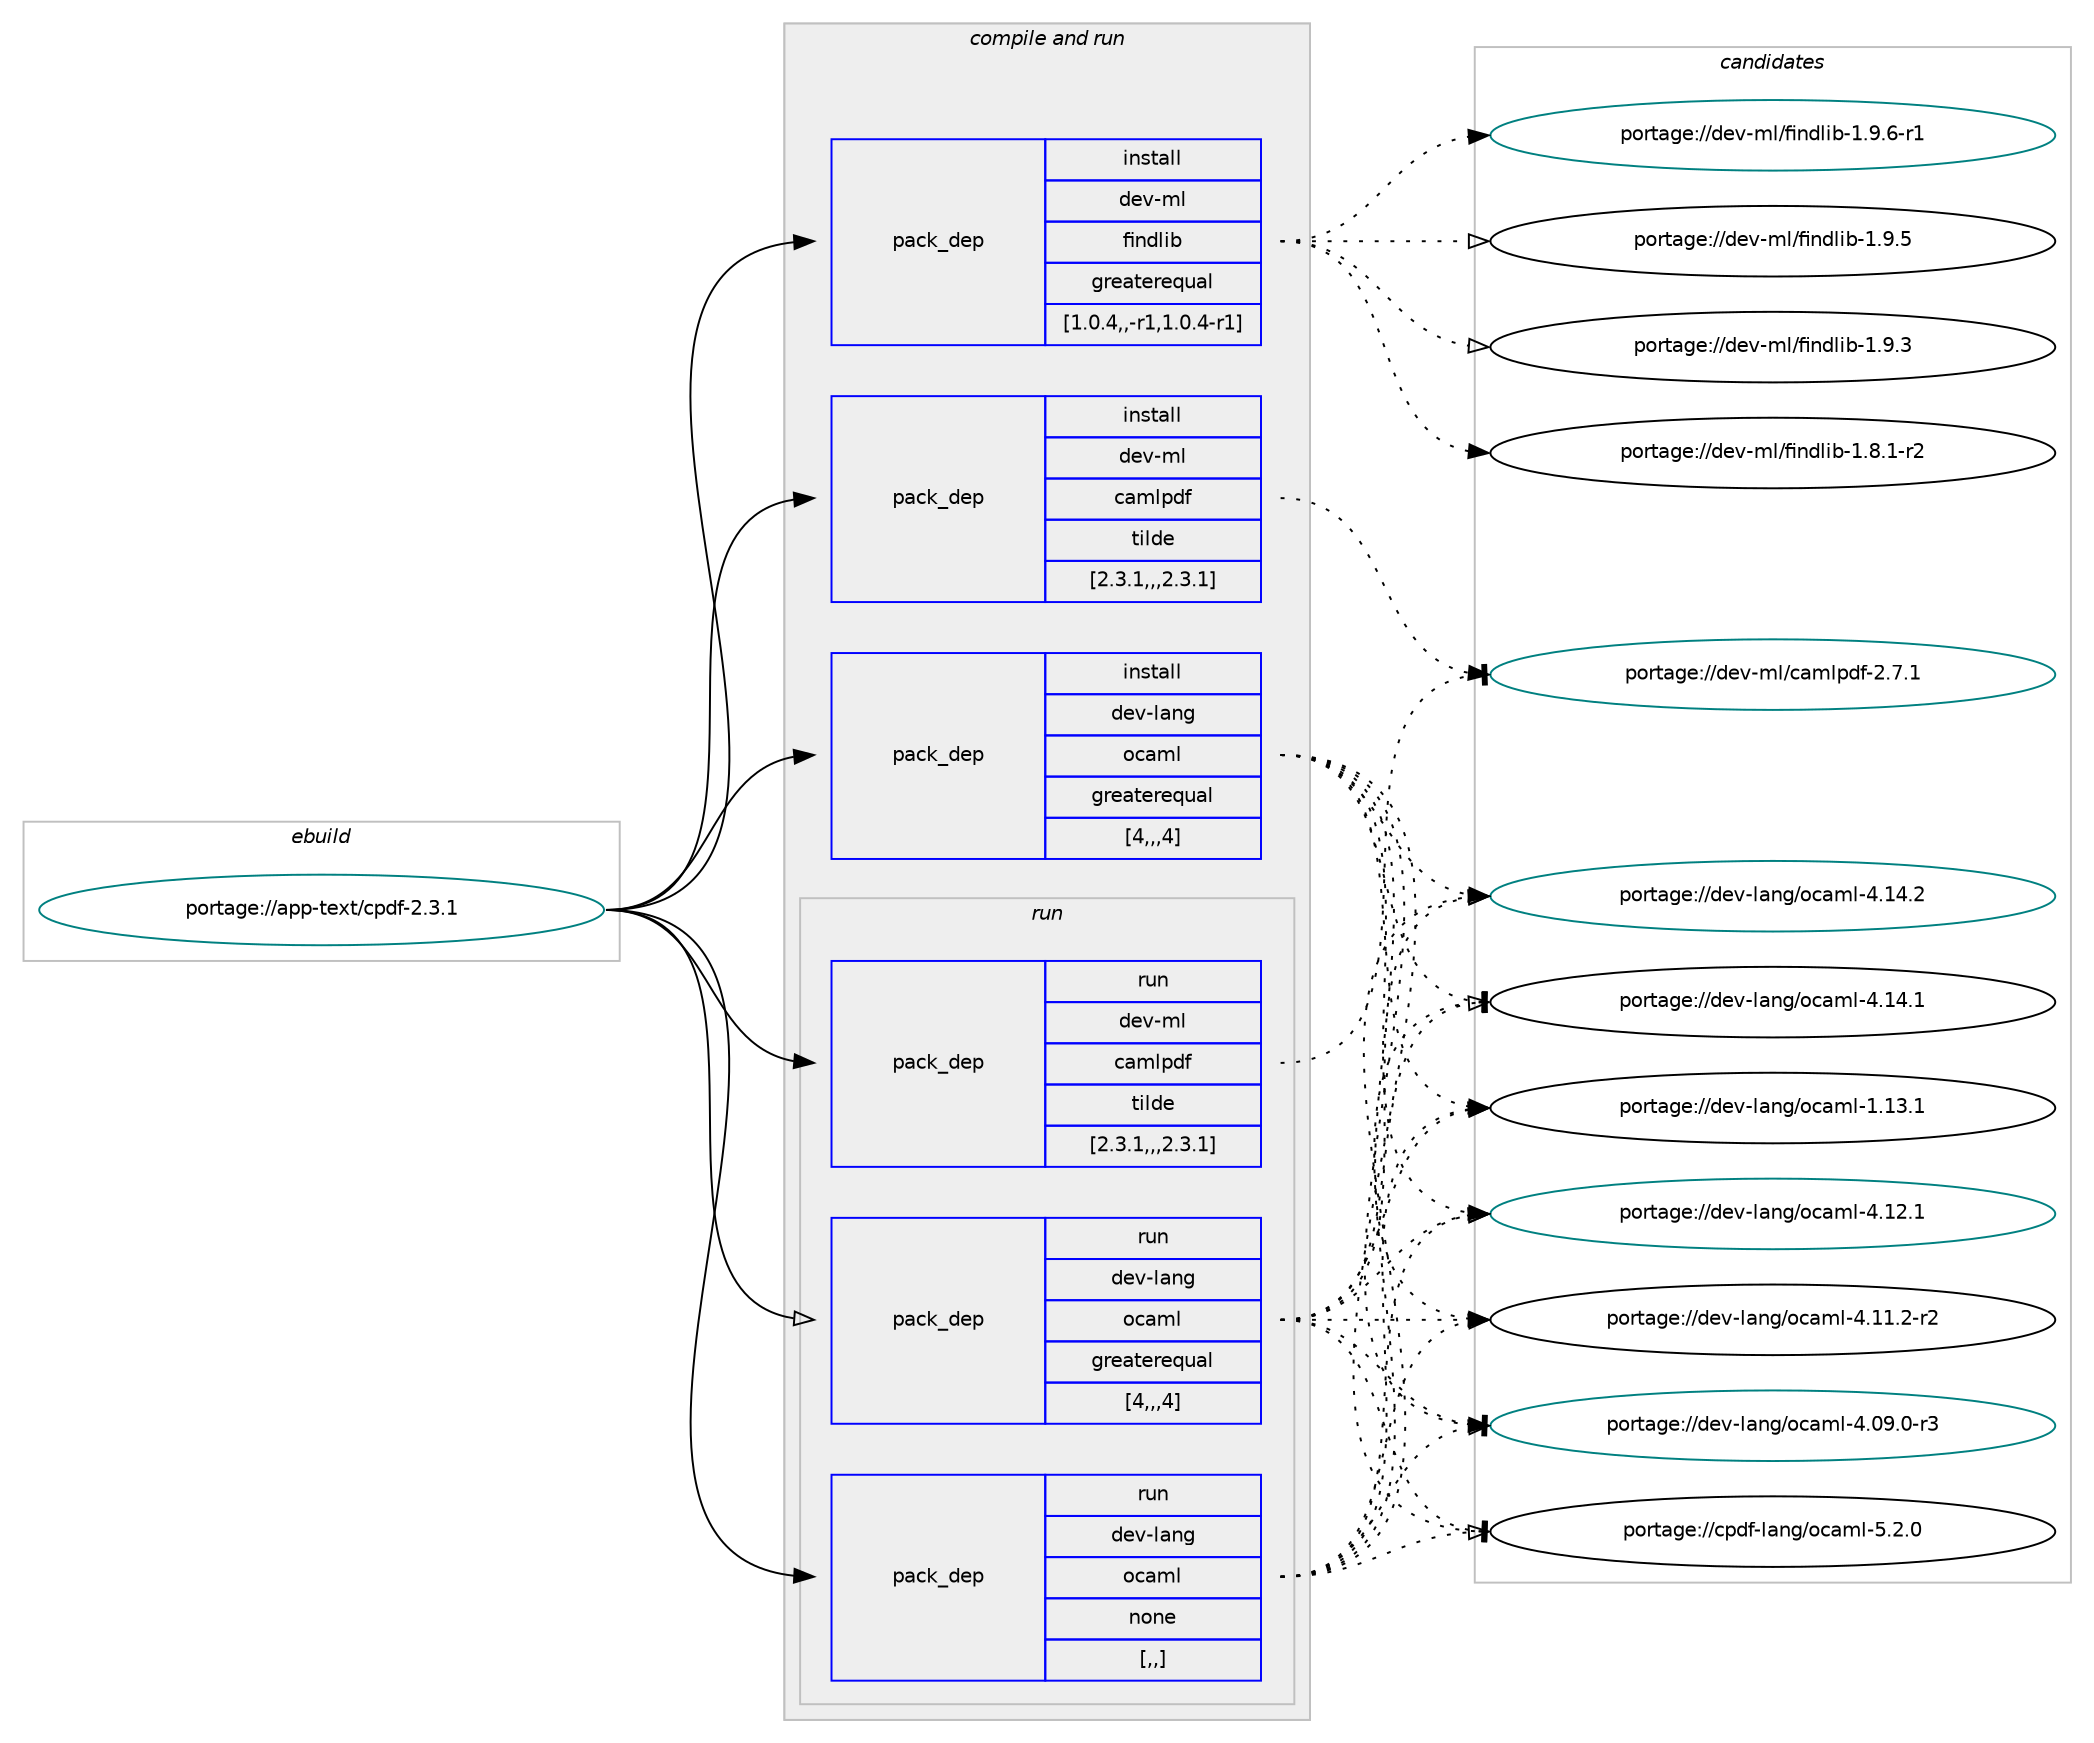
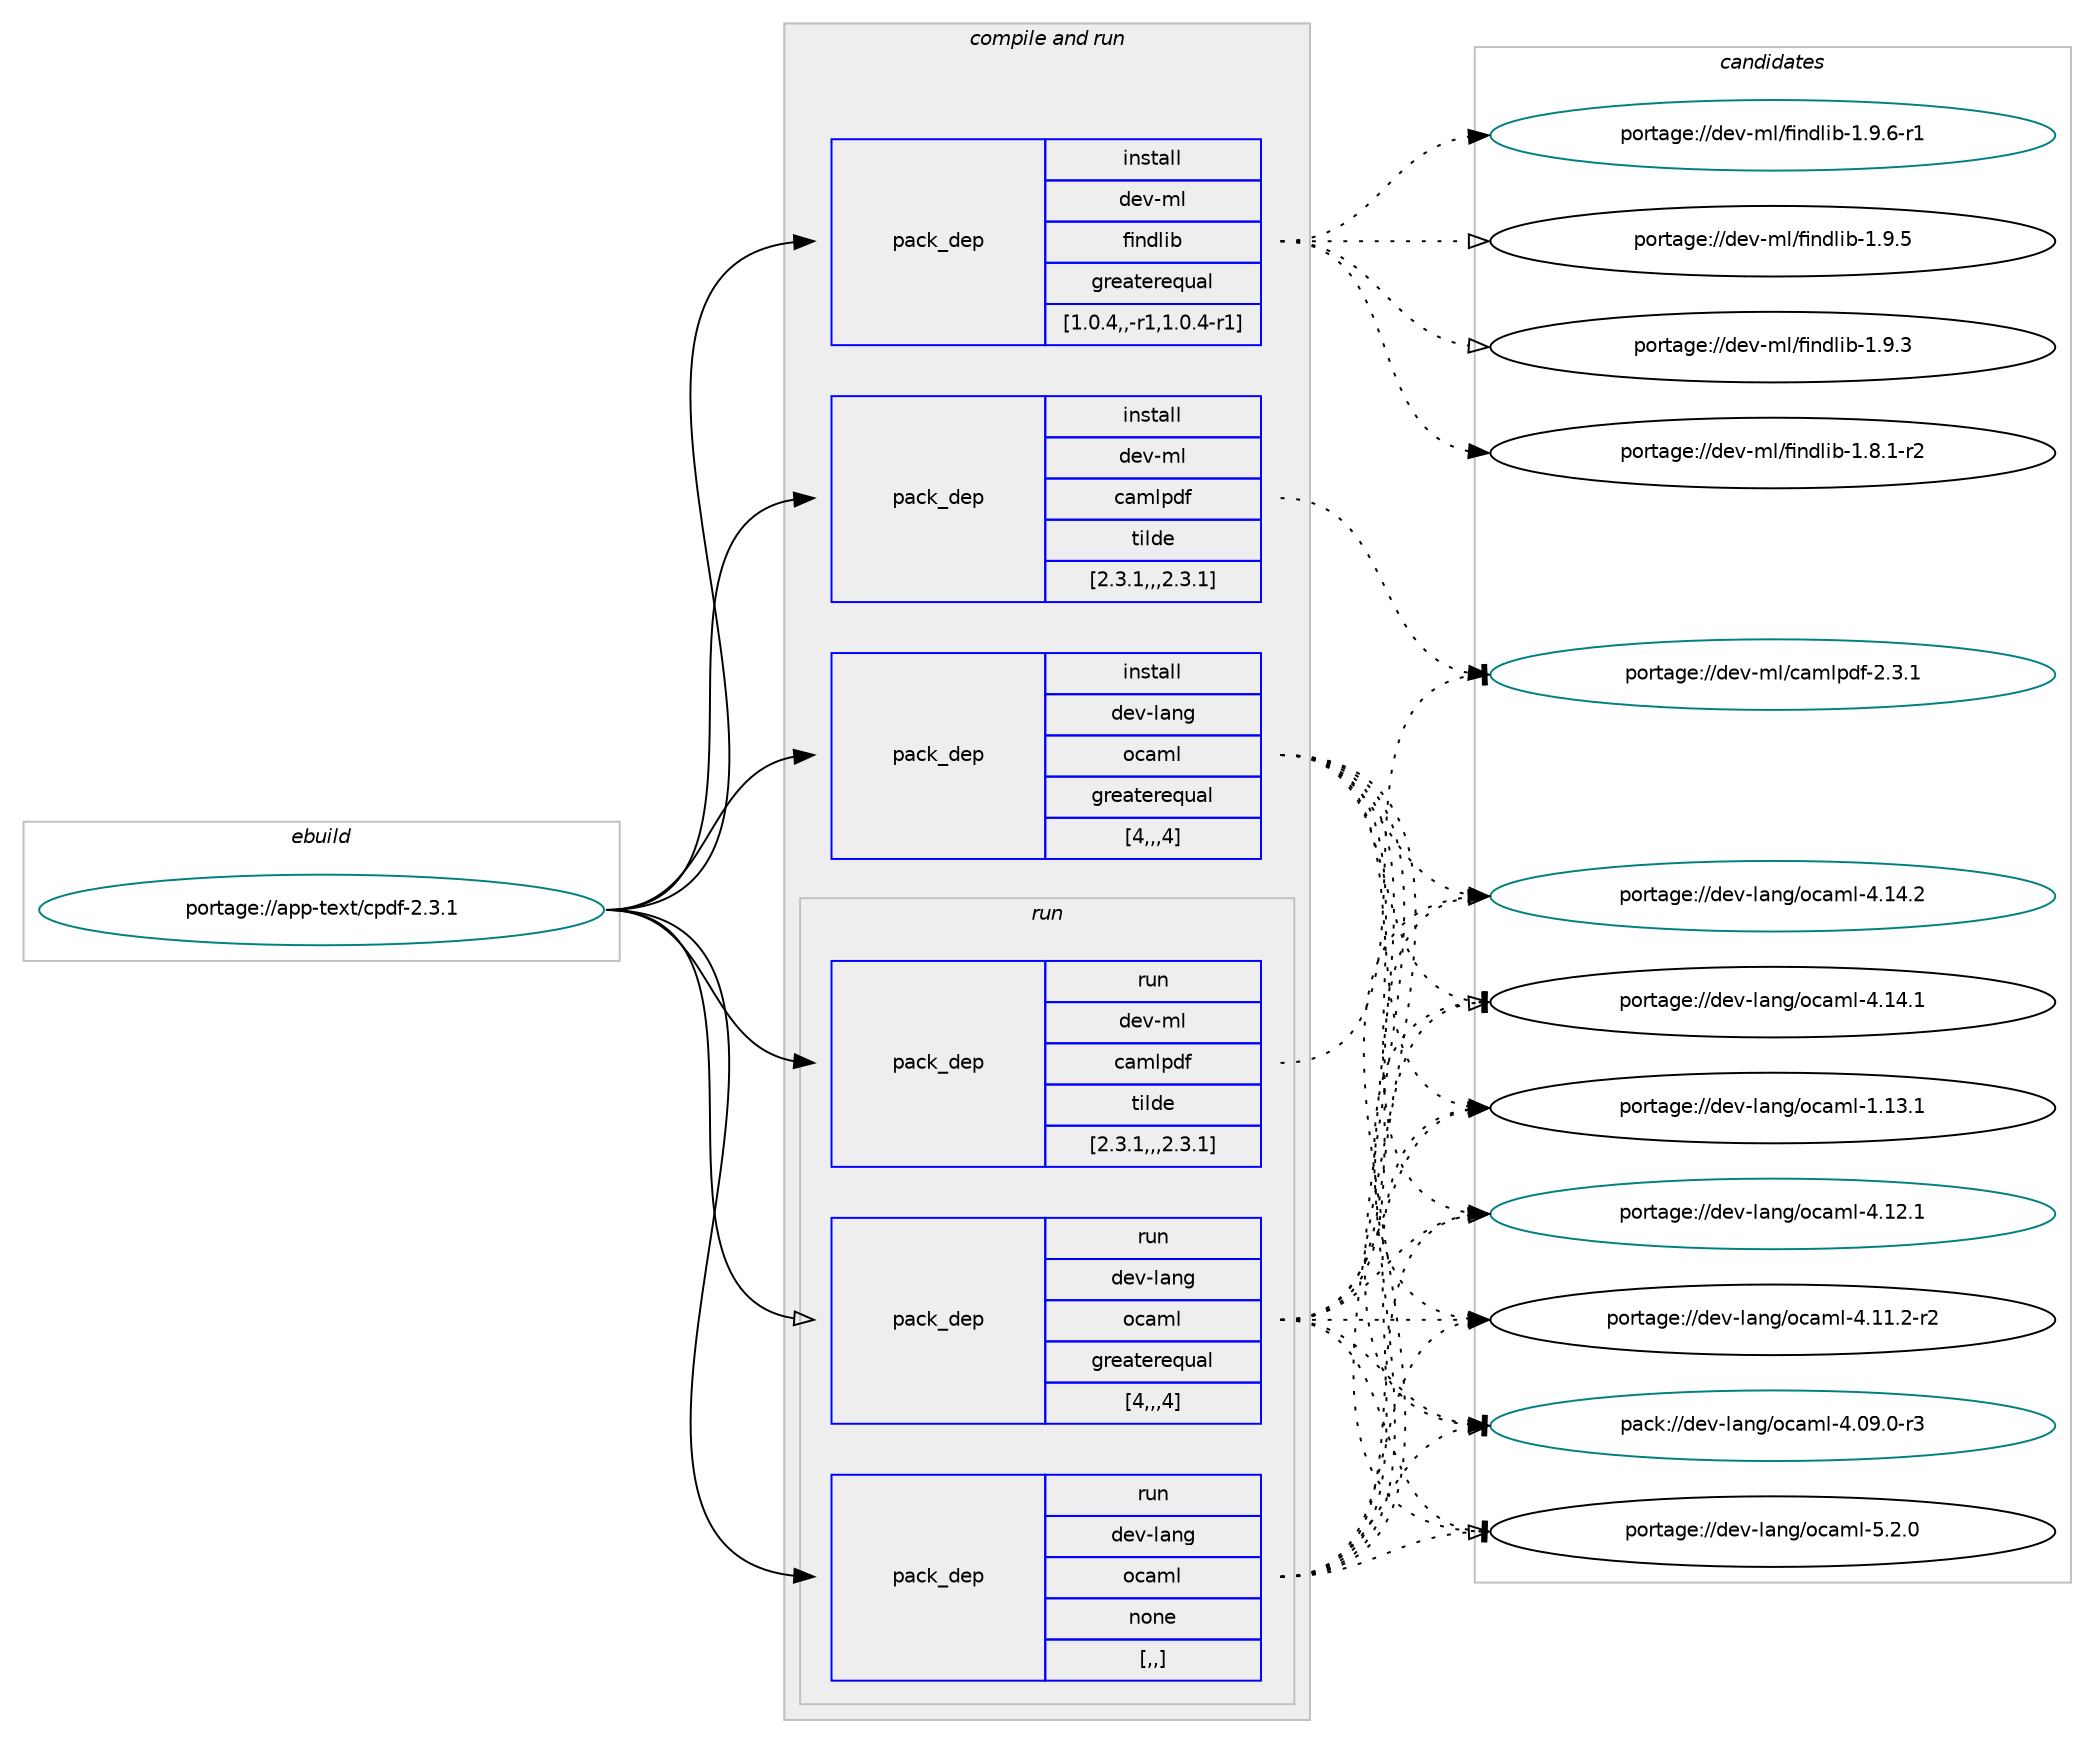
node "portage://dev-ml/camlpdf-2.7.1": label "portage://dev-ml/camlpdf-2.7.1" -> "portage://dev-ml/camlpdf-2.3.1"
node "portage://dev-lang/ocaml-4.09.0-r3": label "portage://dev-lang/ocaml-4.09.0-r3" -> "pack://dev-lang/ocaml-4.09.0-r3"
node "portage://cpdf-lang/ocaml-5.2.0": label "portage://cpdf-lang/ocaml-5.2.0" -> "portage://dev-lang/ocaml-5.2.0"
